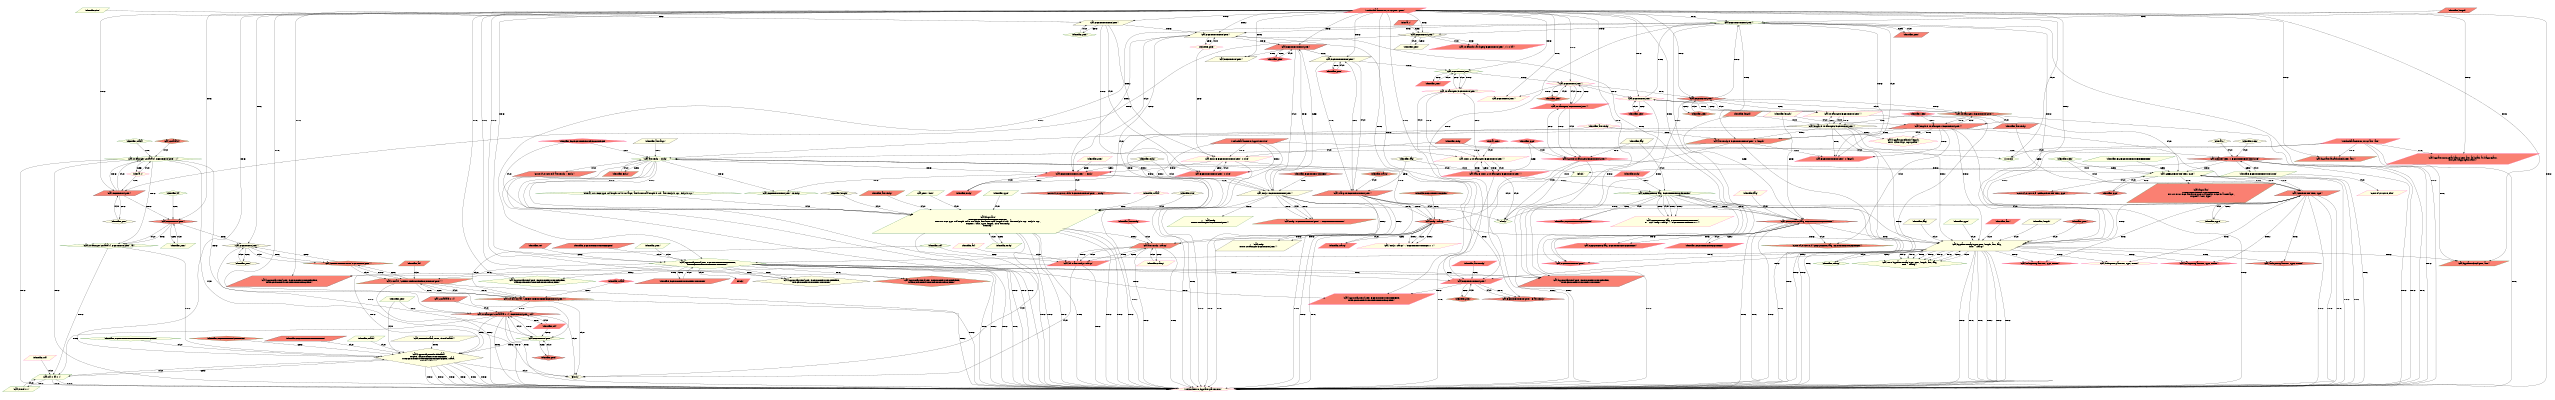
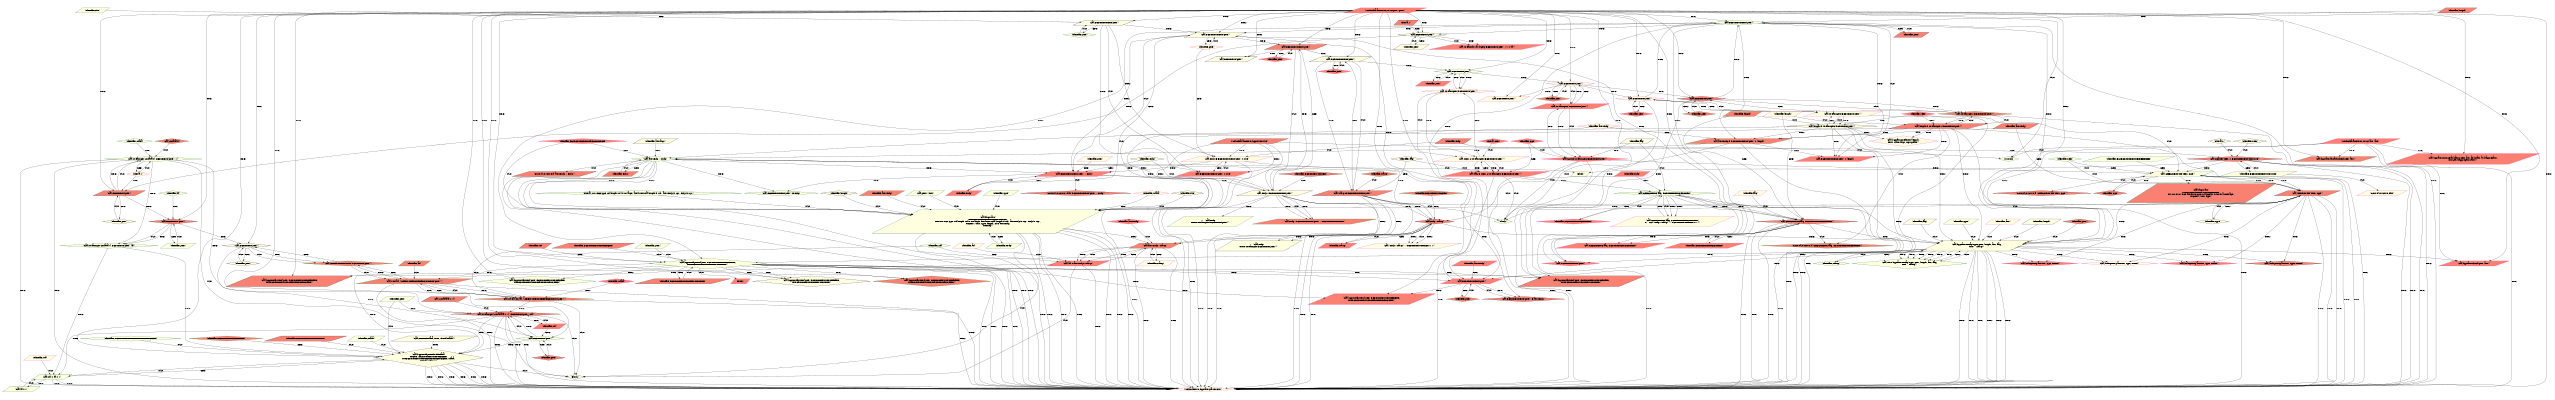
node "(Identifier,attr)": fillcolor salmon -> lightyellow
node "(Call,bgp_attr_check(peer, attr))": color darkgreen -> deeppink
node "(Call,sizeof + 1)": label "(Call,sizeof + 1)" -> "(Call,lfl + 1)"
